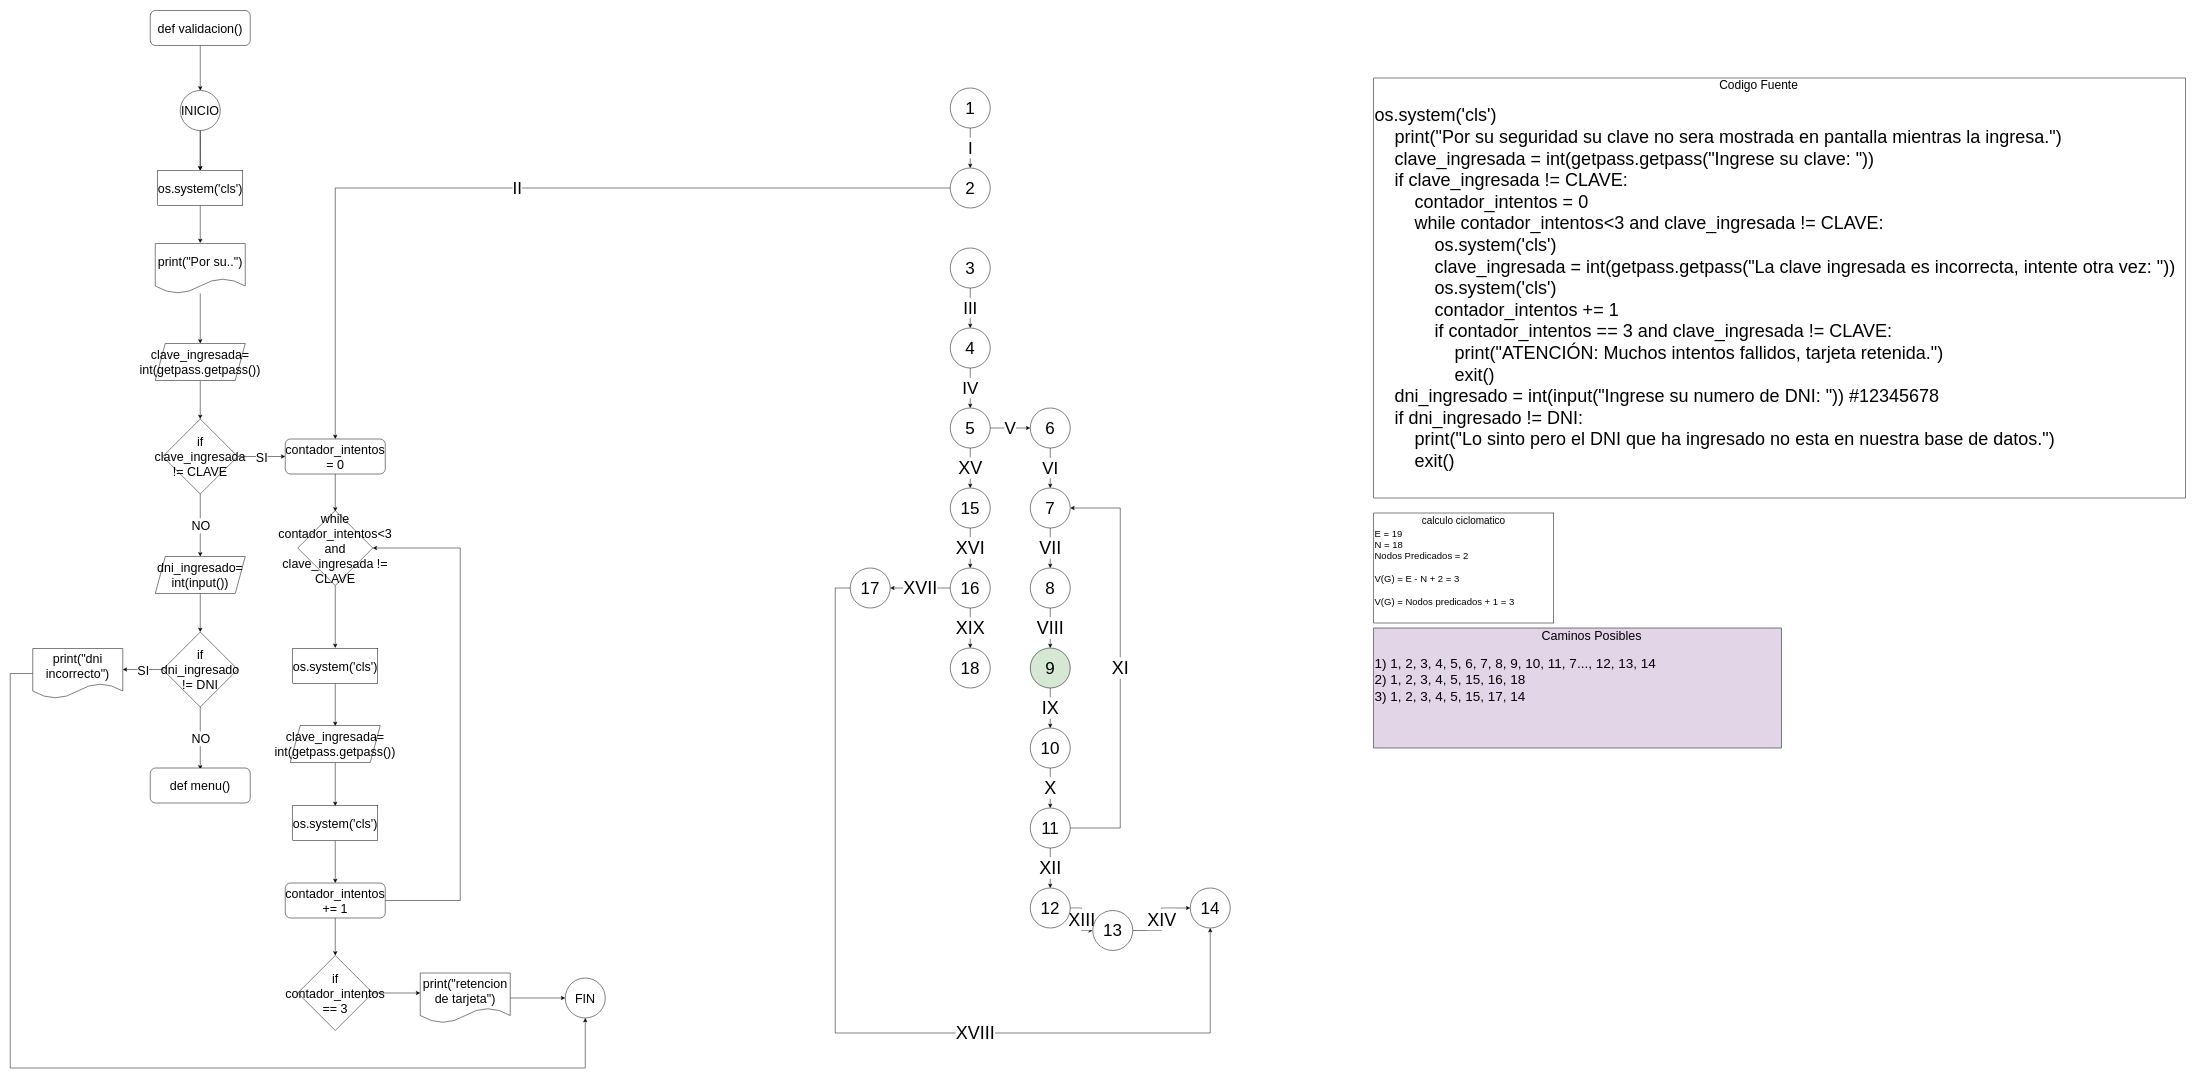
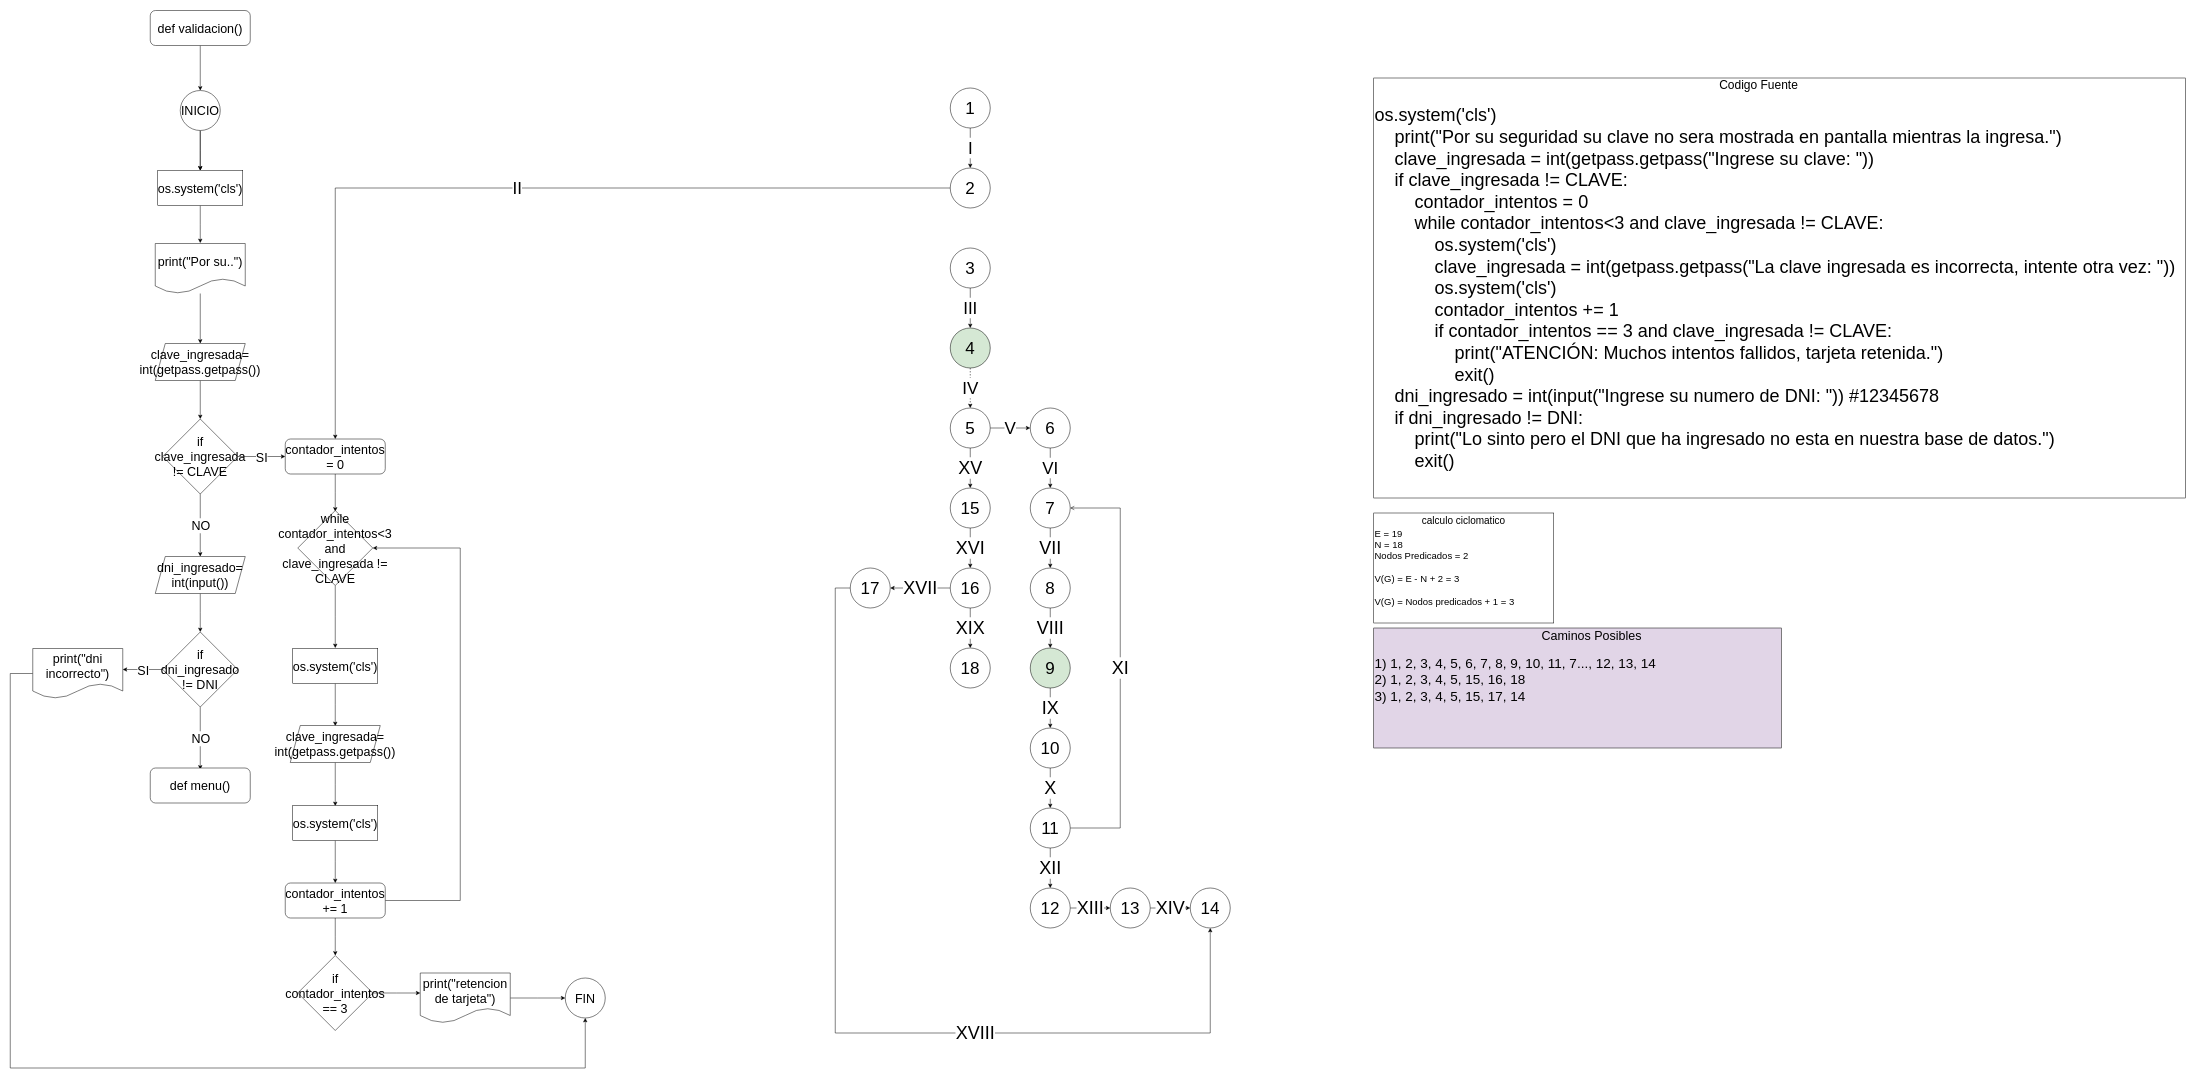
node "4": fillcolor #ffffff -> #d5e8d4
edge "4" -> "5": style solid -> dashed
edge "11" -> "7": arrowhead classic -> open
node "13": moved (1113, 930) -> (1130, 908)
